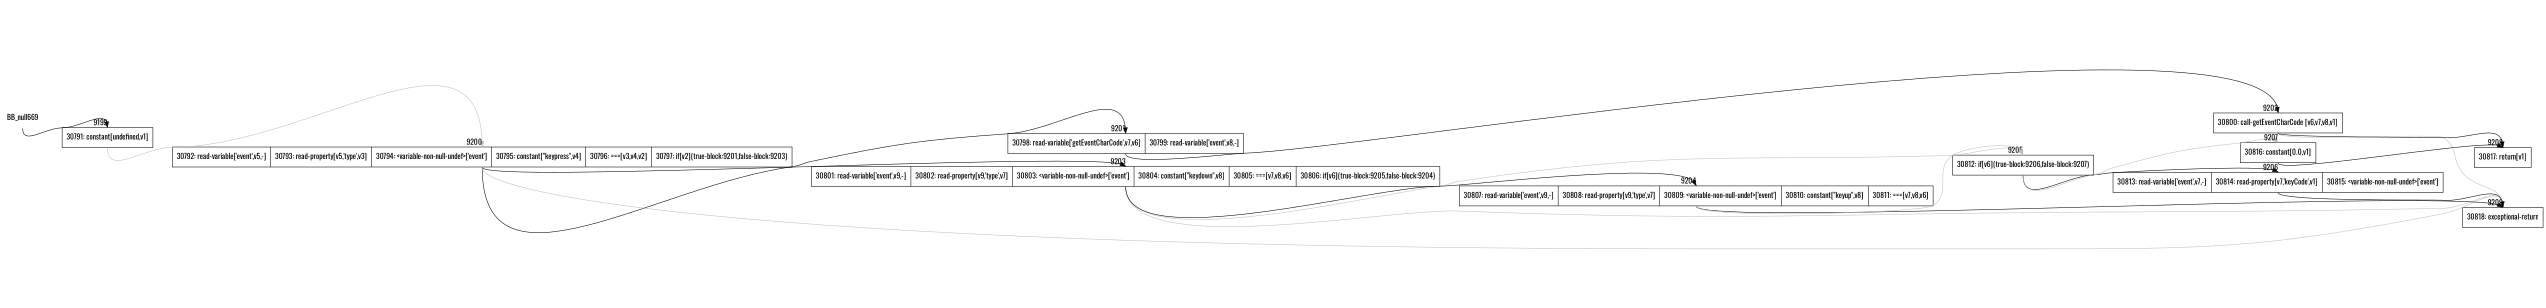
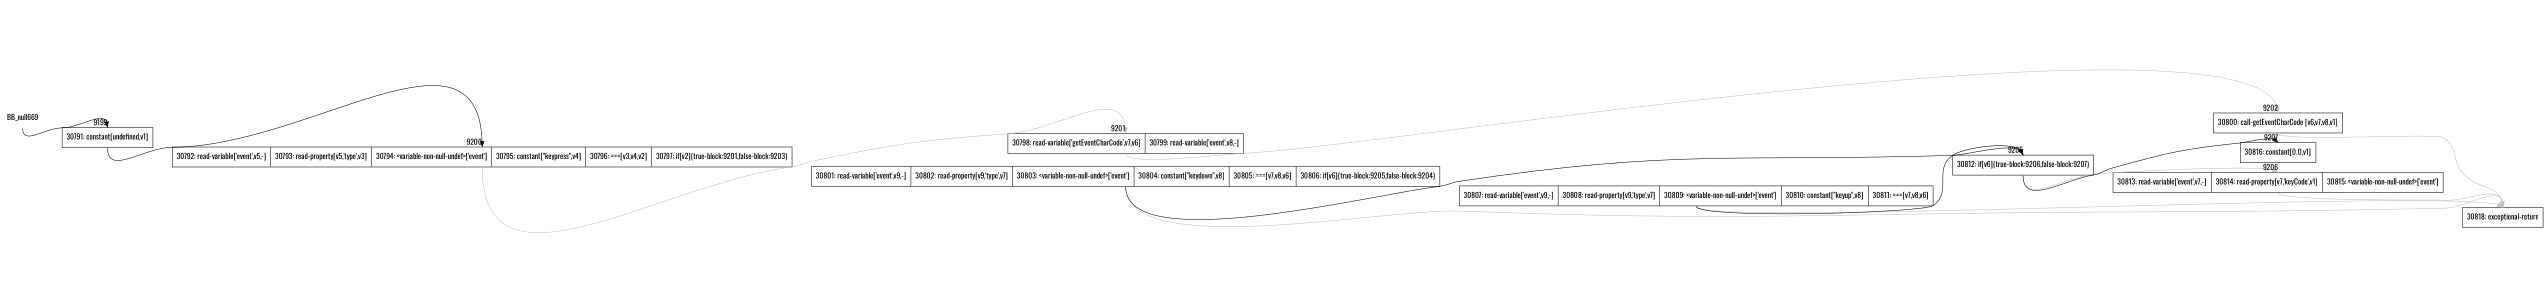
edge "30798: read-variable['getEventCharCode',v7,v6]" -> "30800: call-getEventCharCode [v6,v7,v8,v1]": color black -> gray
edge "30791: constant[undefined,v1]" -> "30792: read-variable['event',v5,-]": color gray -> black
node "30817: return[v1]": removed
edge "30812: if[v6](true-block:9206,false-block:9207)" -> "30816: constant[0.0,v1]": color gray -> black
edge "30792: read-variable['event',v5,-]" -> "30801: read-variable['event',v9,-]": removed
edge "30801: read-variable['event',v9,-]" -> "30812: if[v6](true-block:9206,false-block:9207)": color gray -> black
edge "30792: read-variable['event',v5,-]" -> "30798: read-variable['getEventCharCode',v7,v6]": color black -> gray
edge "30812: if[v6](true-block:9206,false-block:9207)" -> "30813: read-variable['event',v7,-]": color black -> gray
edge "30801: read-variable['event',v9,-]" -> "30807: read-variable['event',v9,-]": removed
edge "30813: read-variable['event',v7,-]" -> "30818: exceptional-return": color black -> gray
edge "30807: read-variable['event',v9,-]" -> "30818: exceptional-return": color black -> gray
edge "30807: read-variable['event',v9,-]" -> "30812: if[v6](true-block:9206,false-block:9207)": color gray -> black
edge "30792: read-variable['event',v5,-]" -> "30818: exceptional-return": removed
